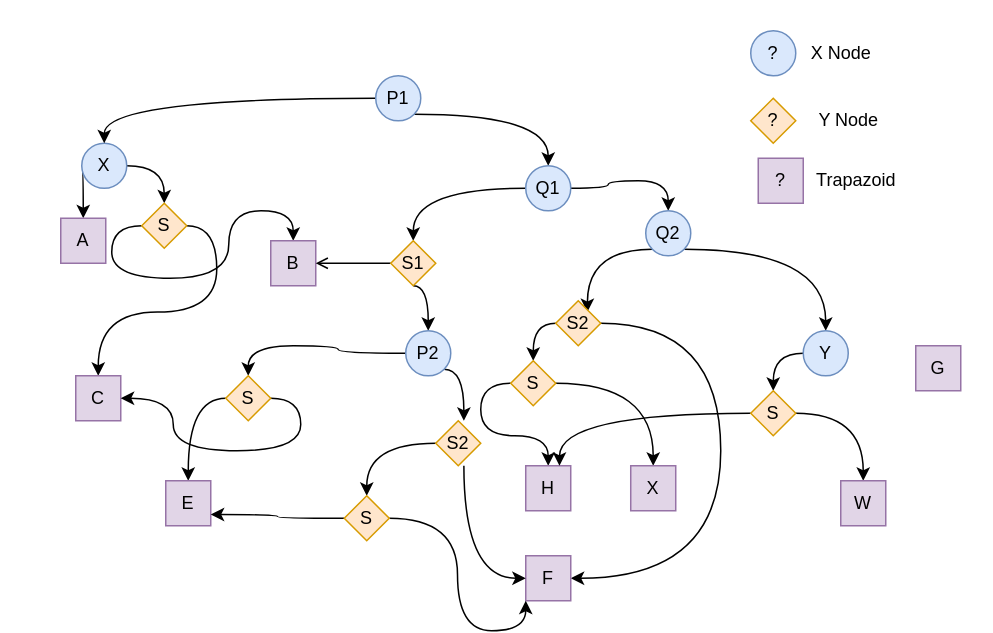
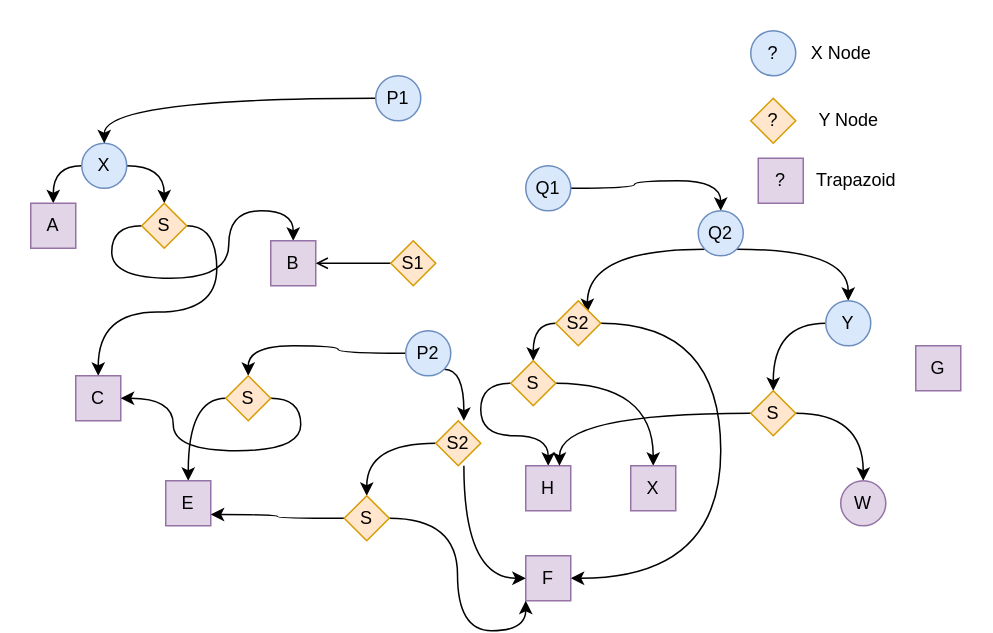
edge "P1" -> "Q1": removed
edge "Q1" -> "S1": removed
node "Q2": moved (668, 233) -> (721, 233)
node "A": moved (83, 241) -> (53, 226)
edge "S1" -> "P2": removed
node "Y": moved (826, 353) -> (848, 323)
node "W": shape rectangle -> ellipse
